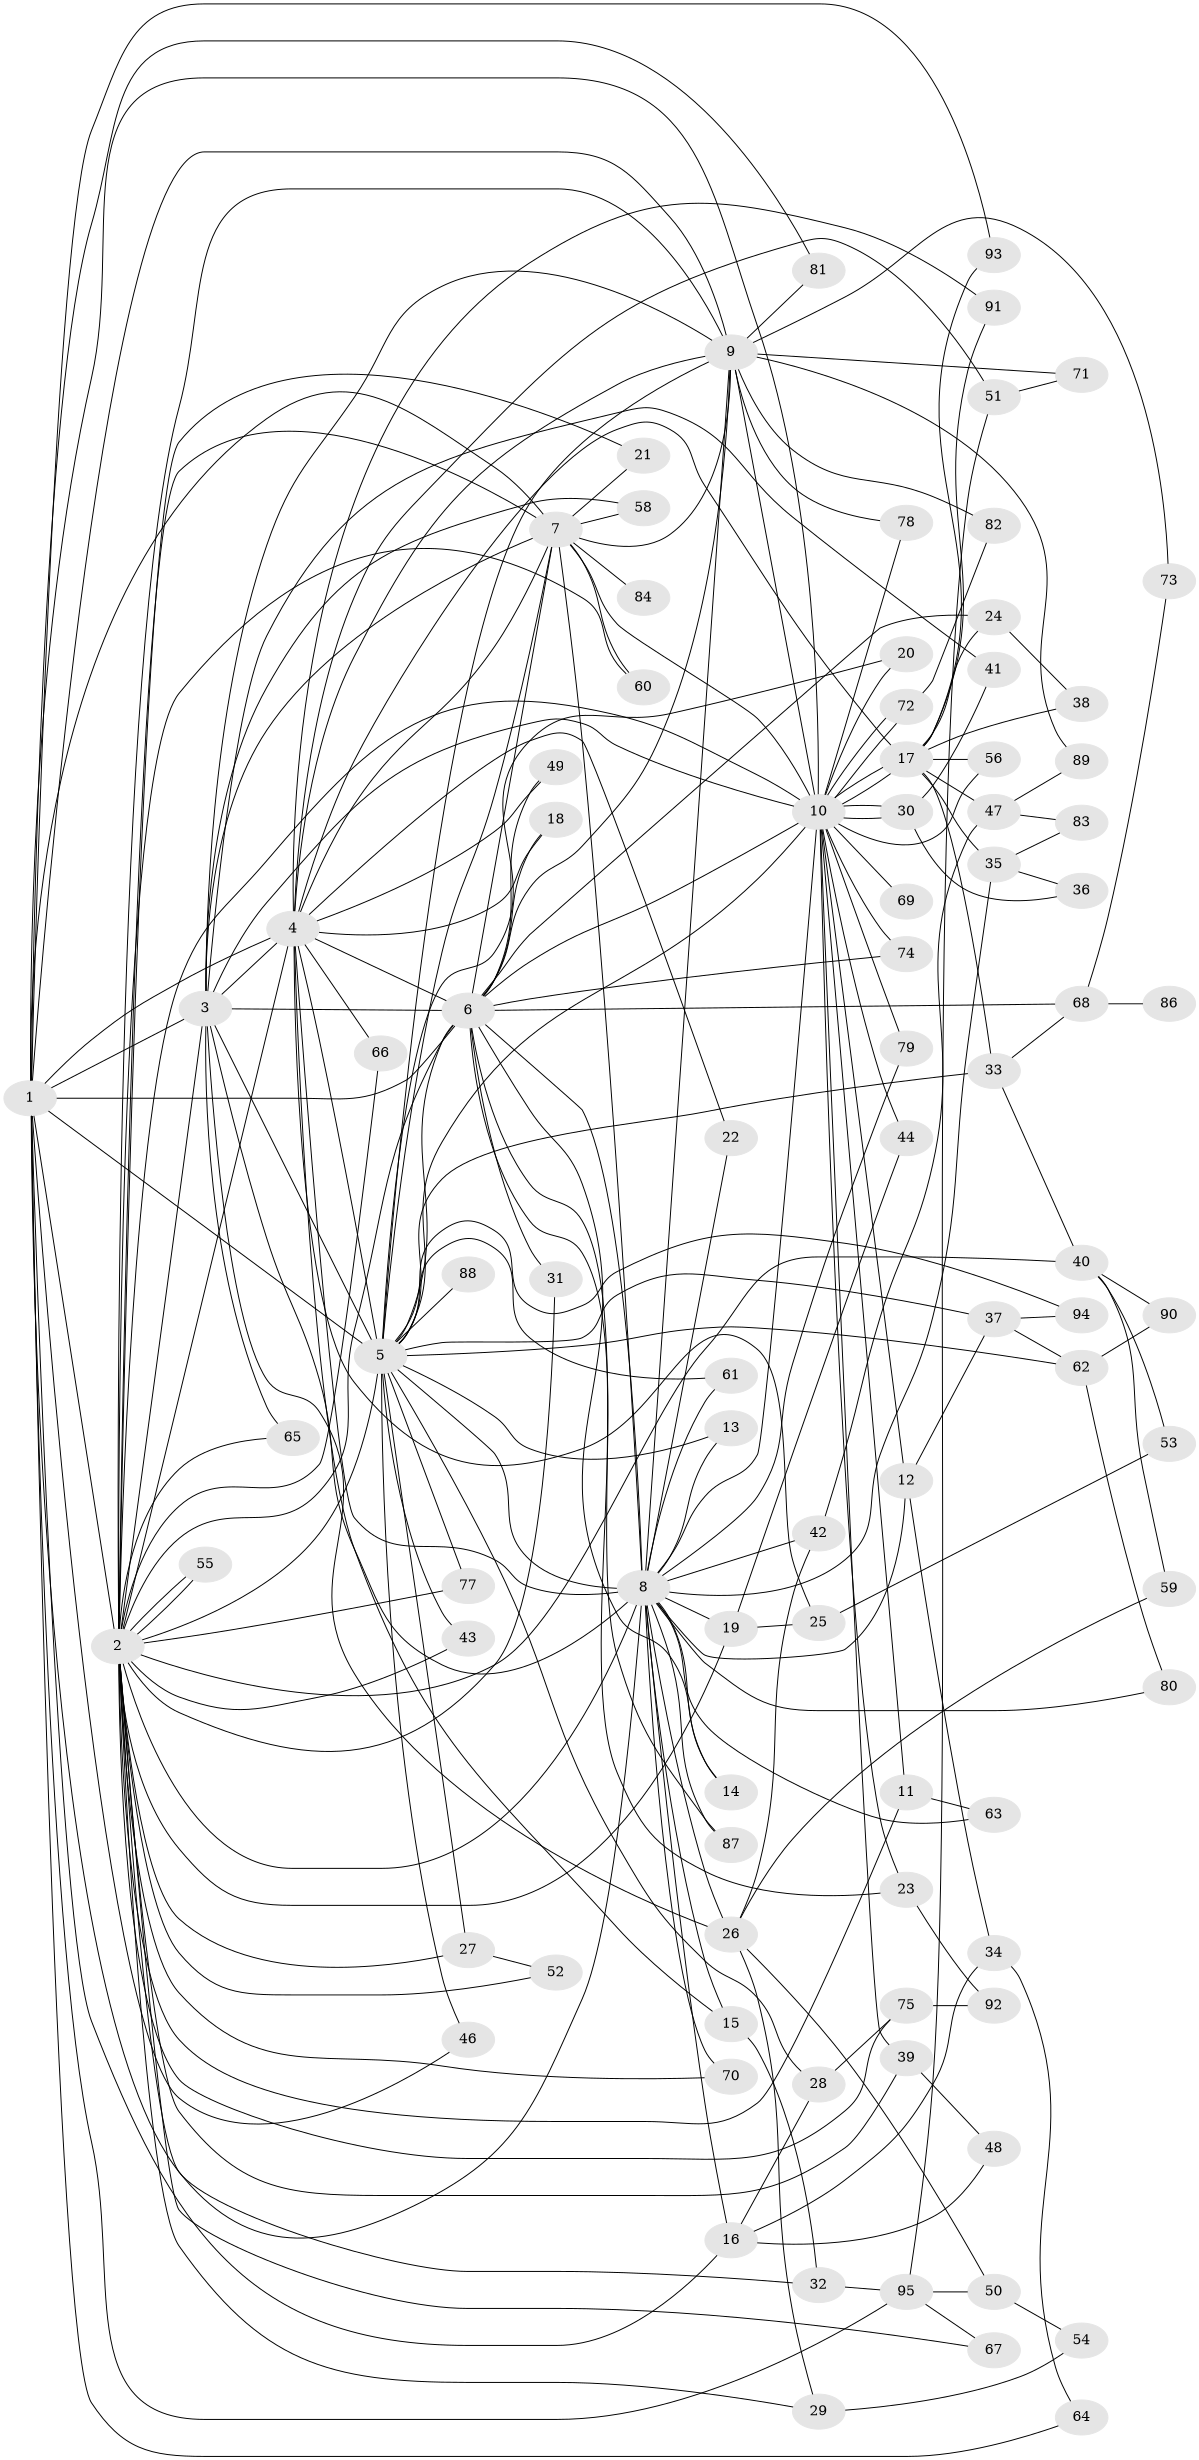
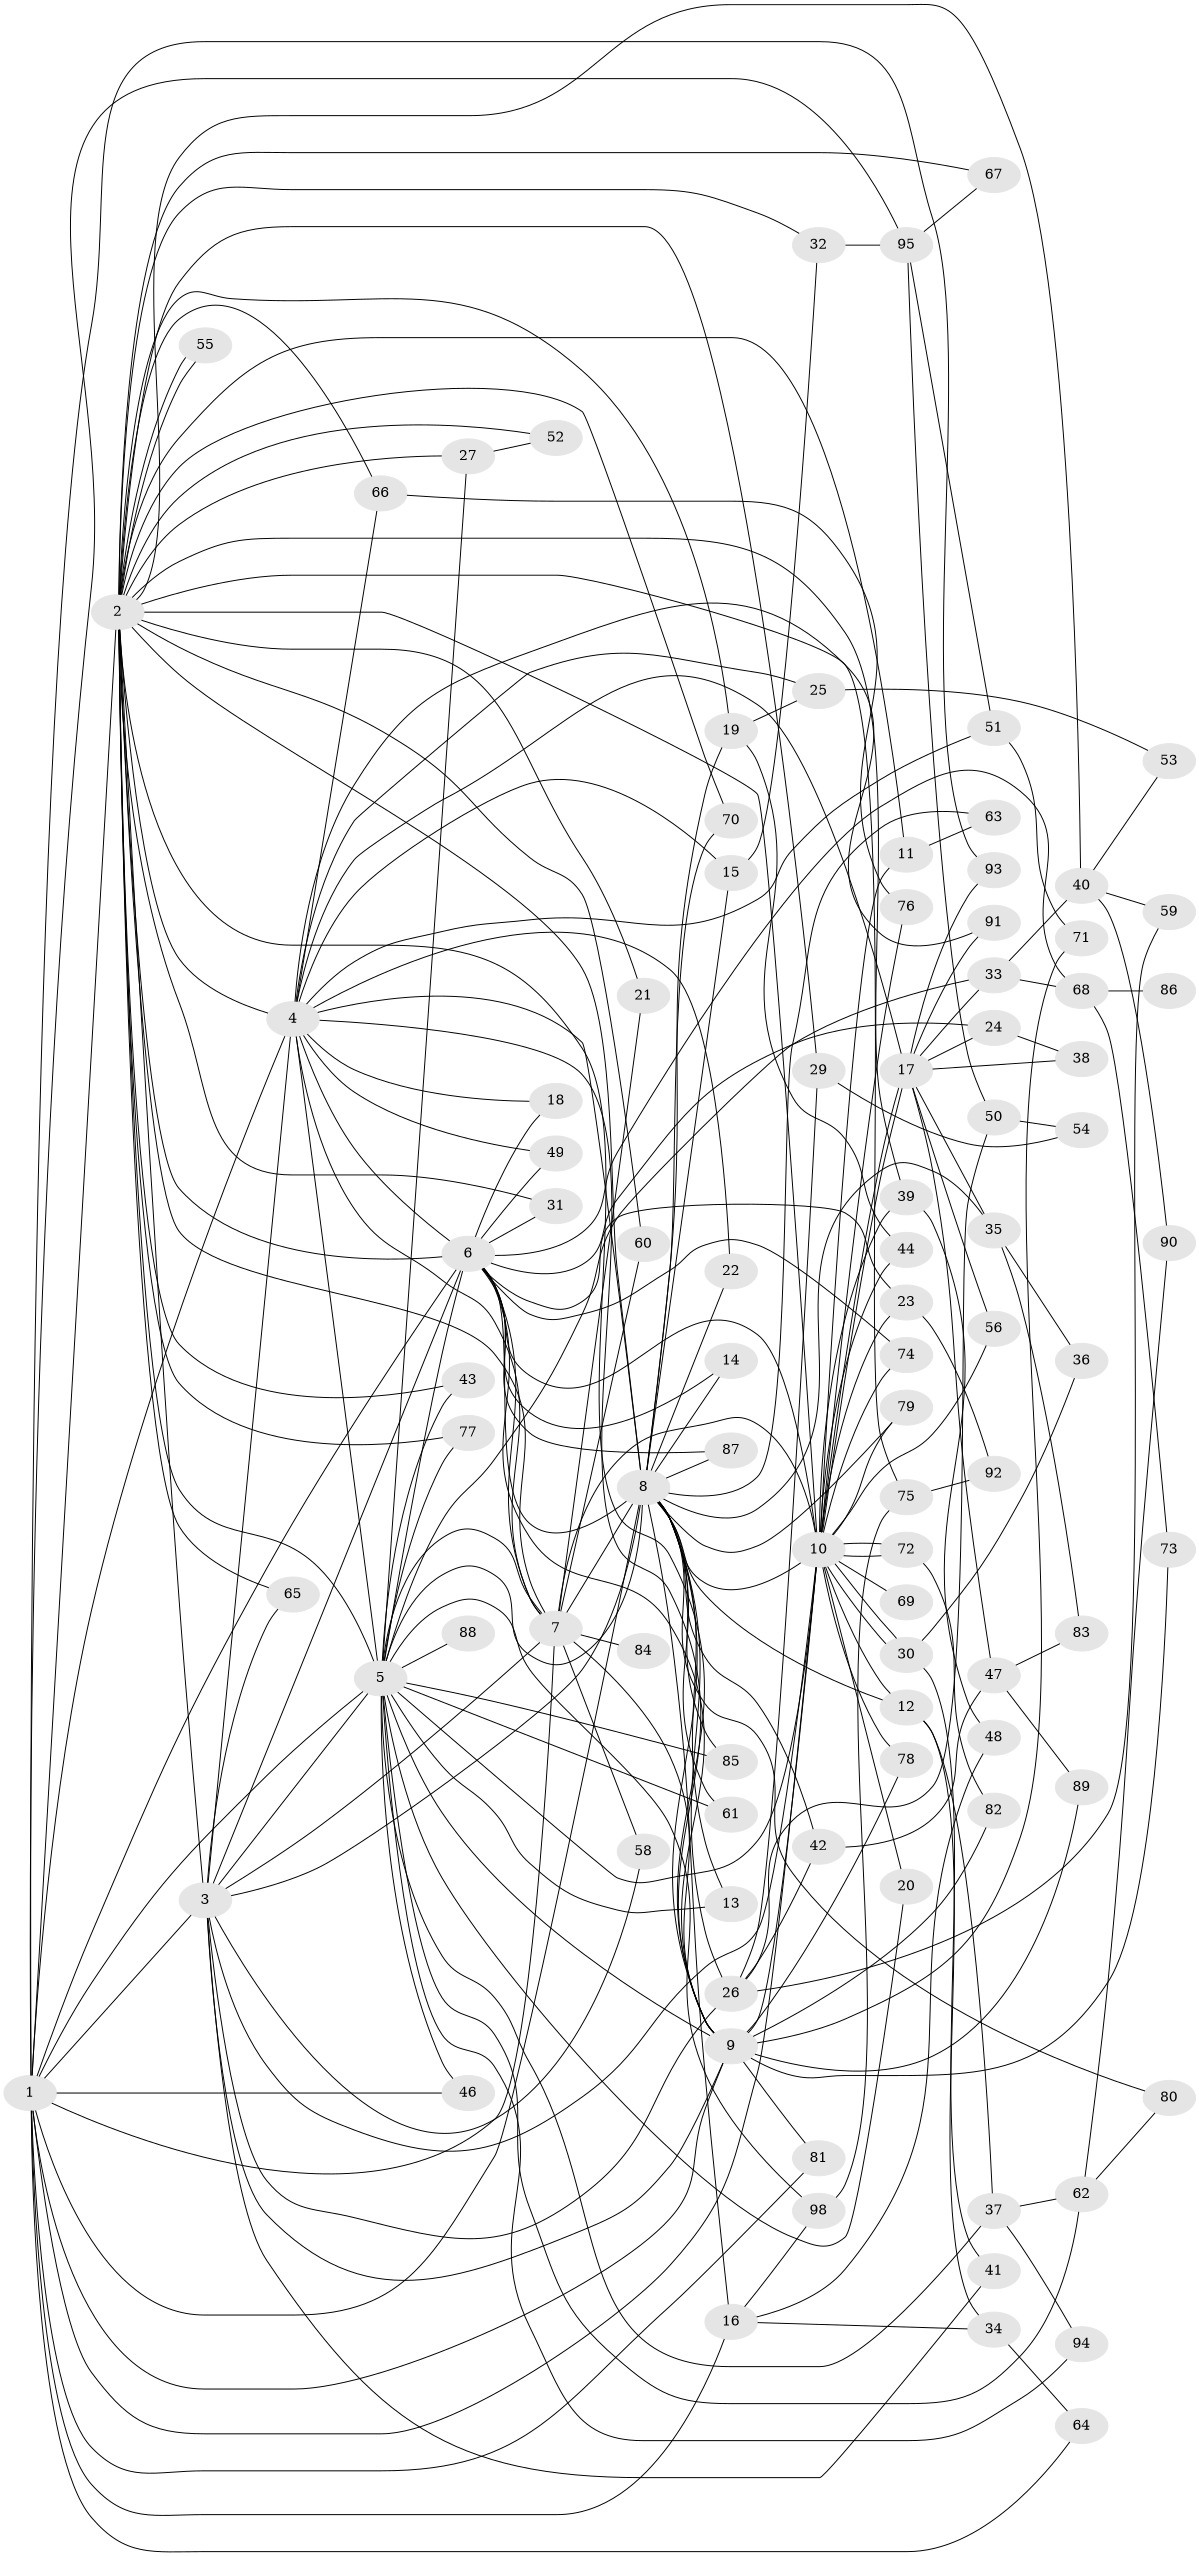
node "76": added
node "85": added
node "28": label "28" -> "98"
